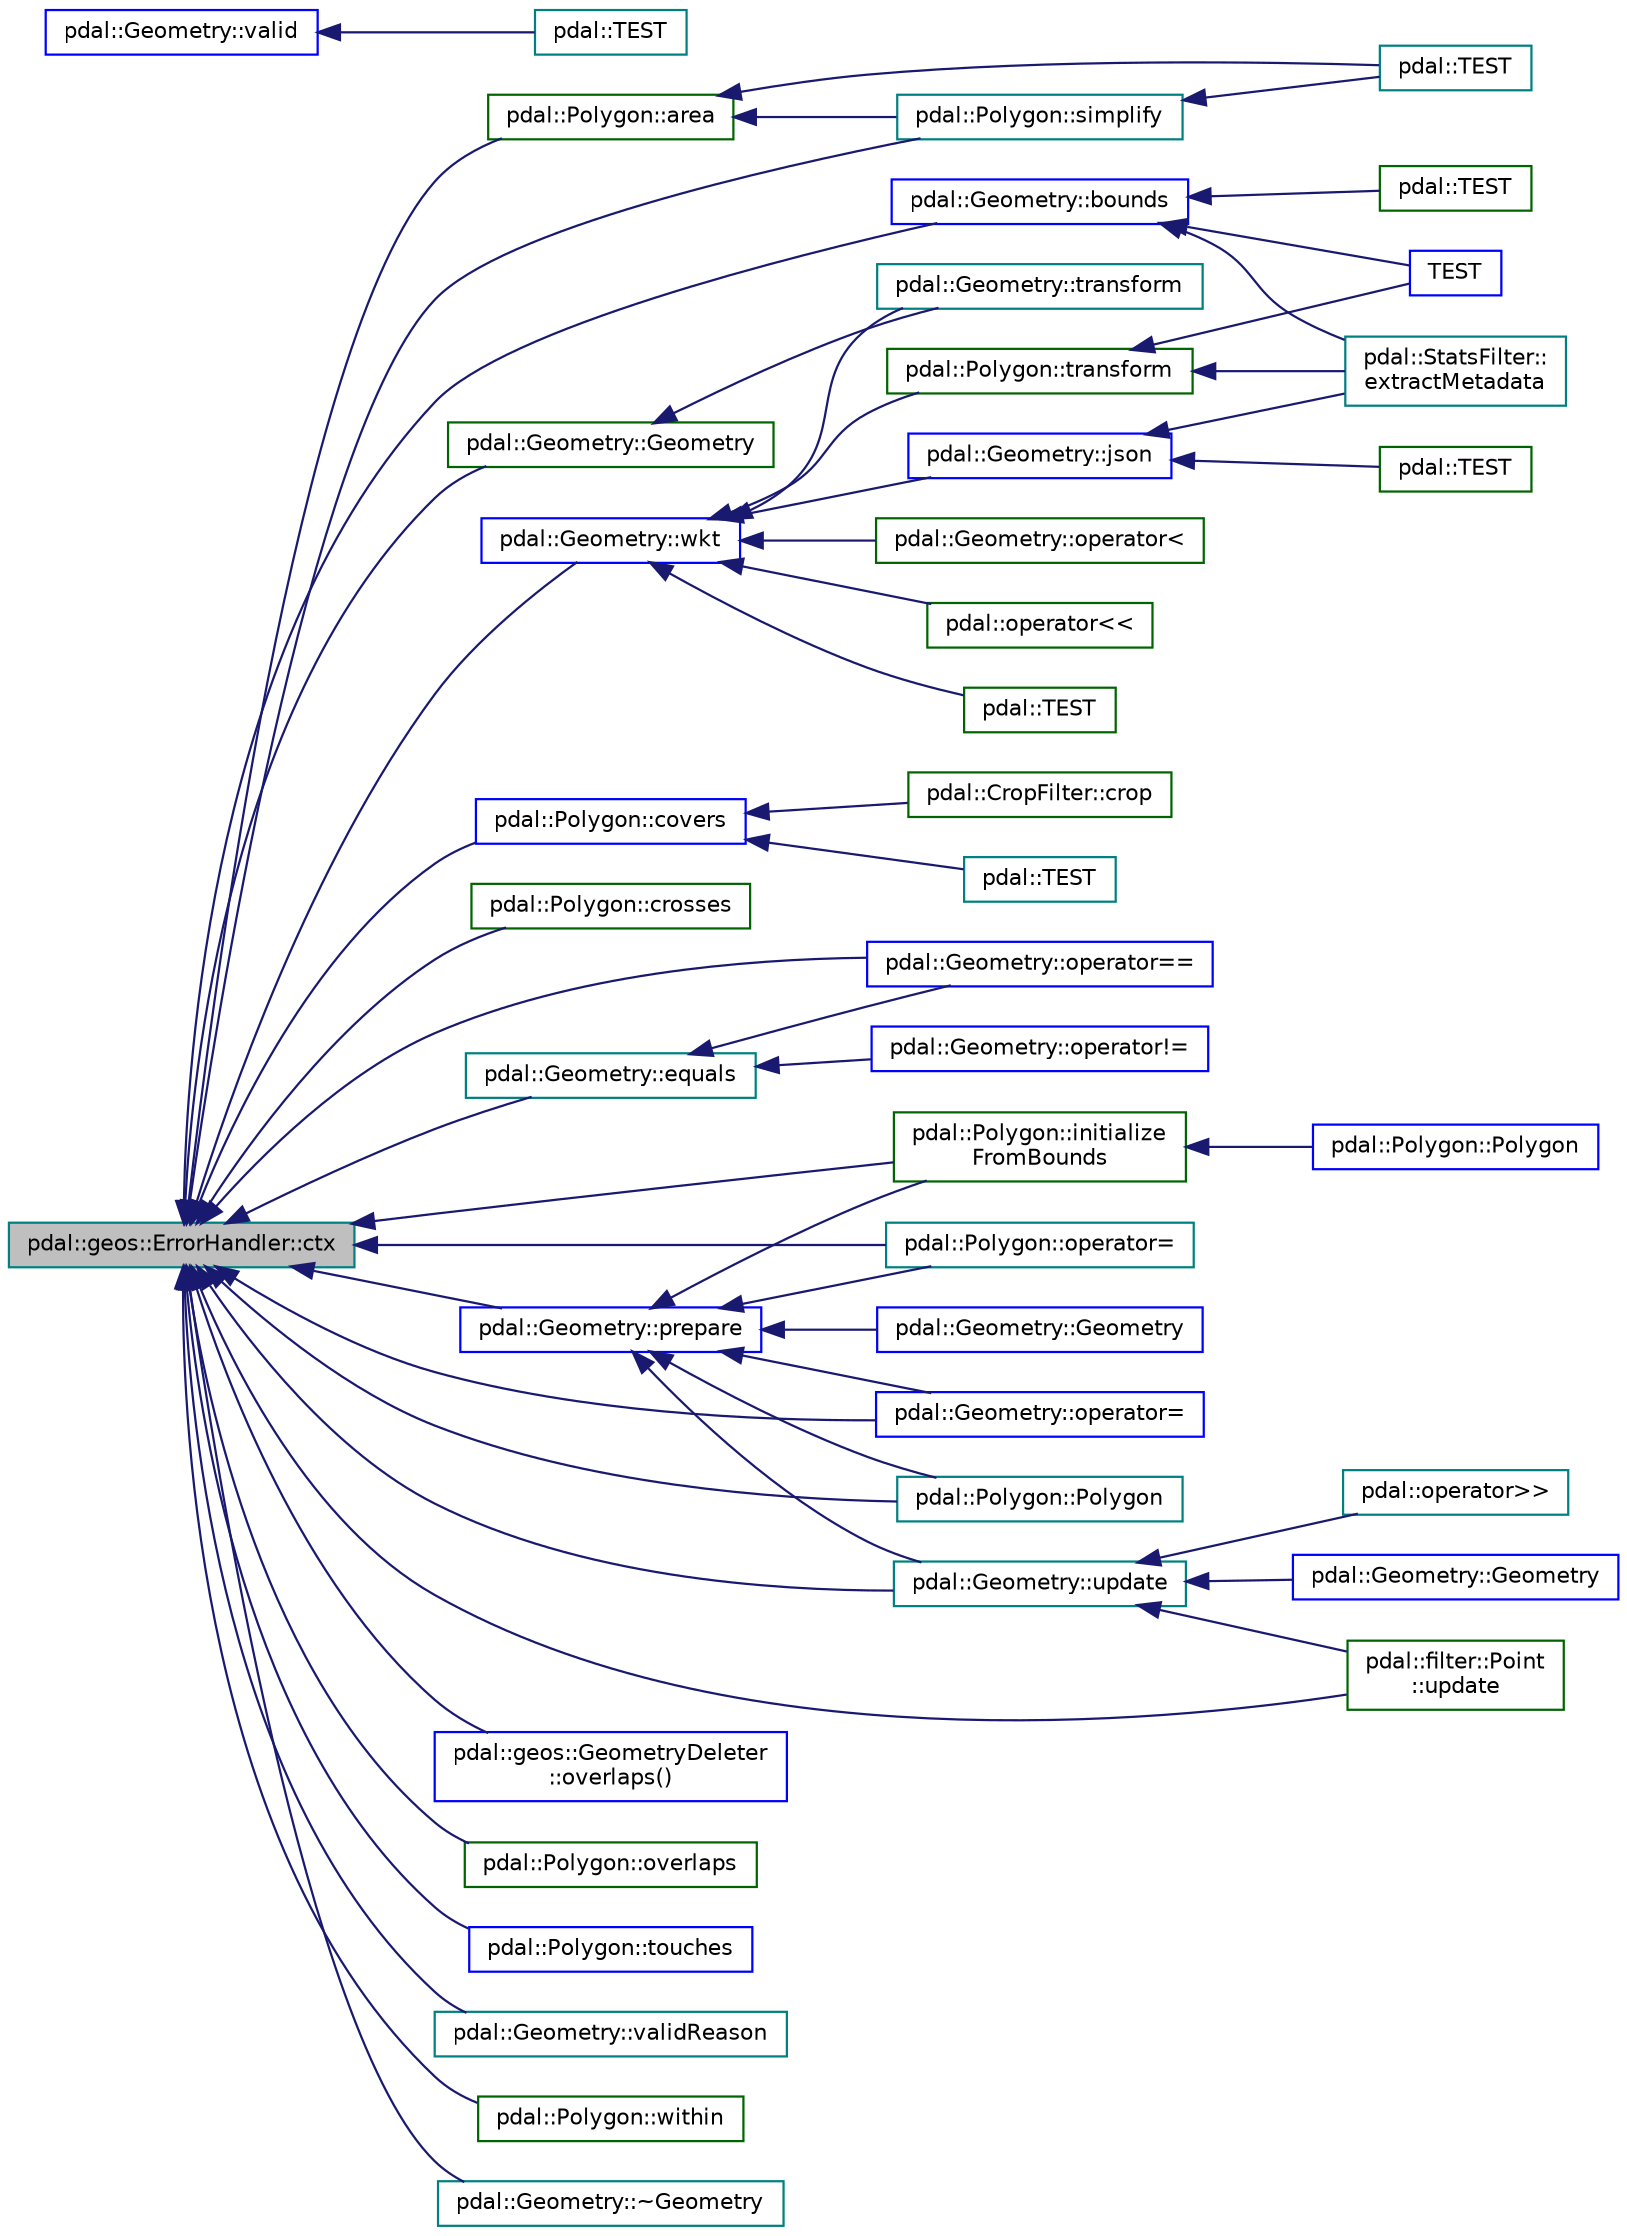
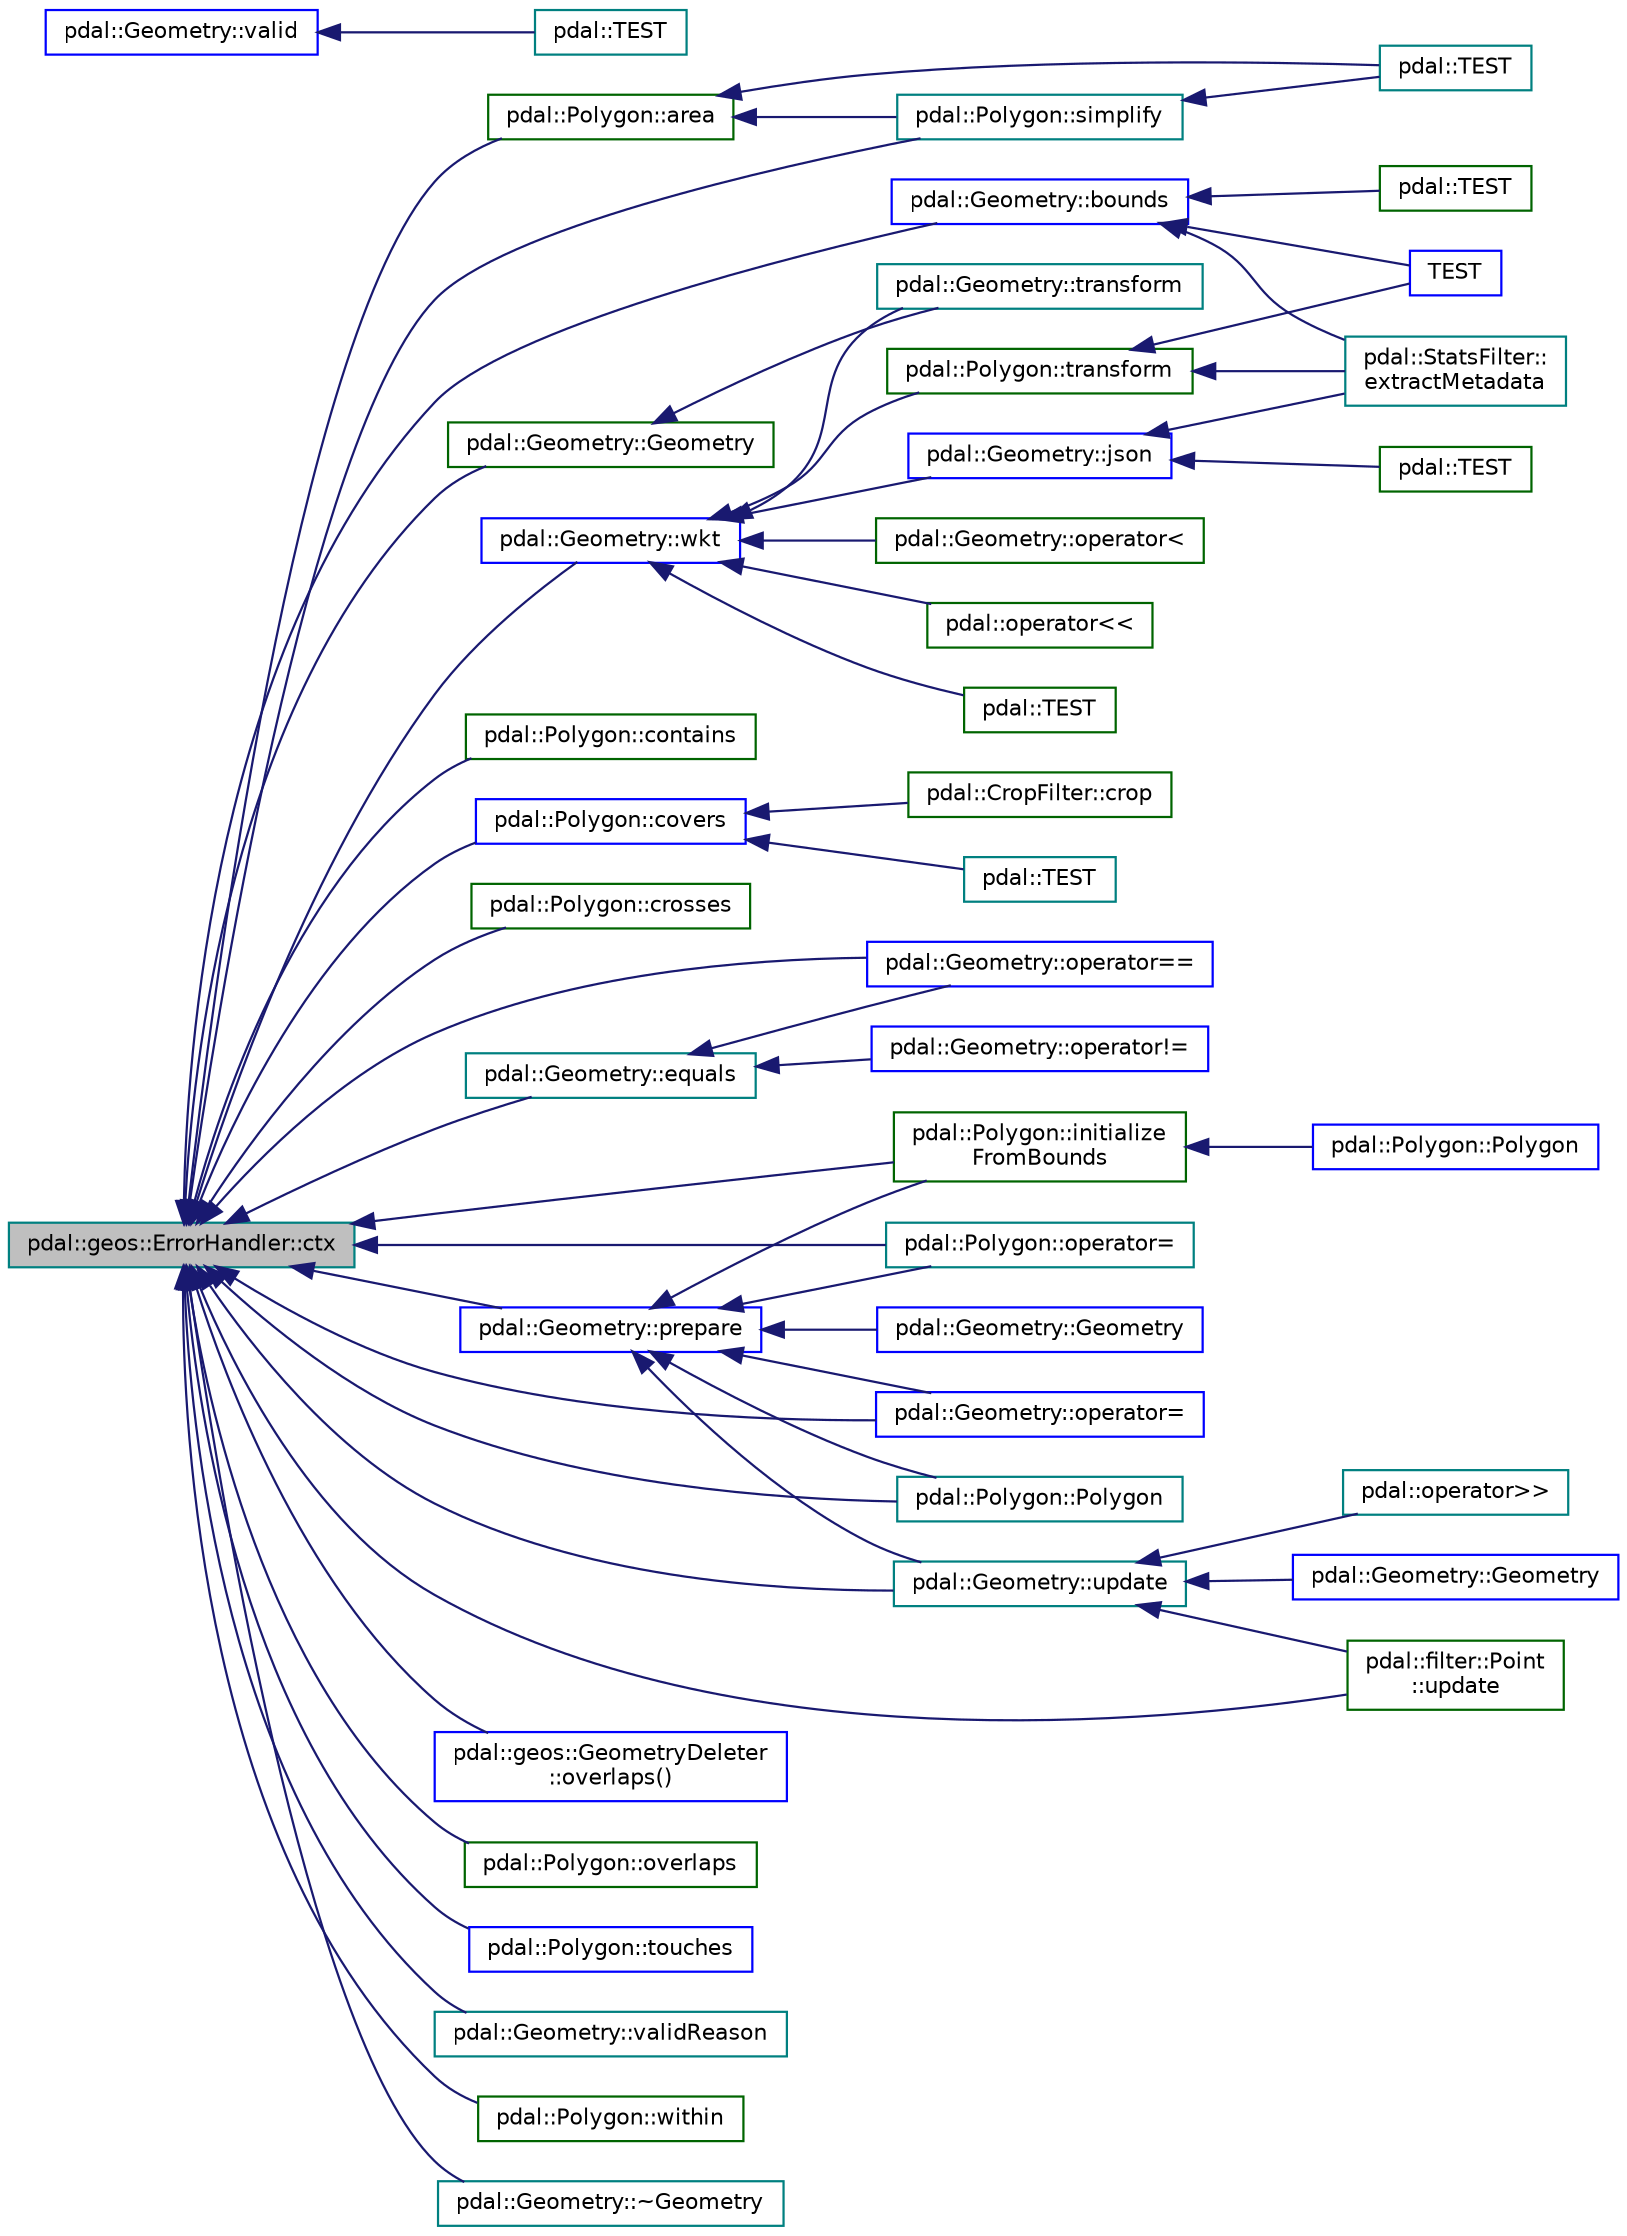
node "pdal::Polygon::contains": added
